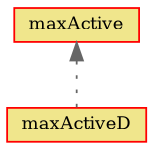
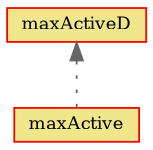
edge "maxActiveD" -> "maxActive": reversed
